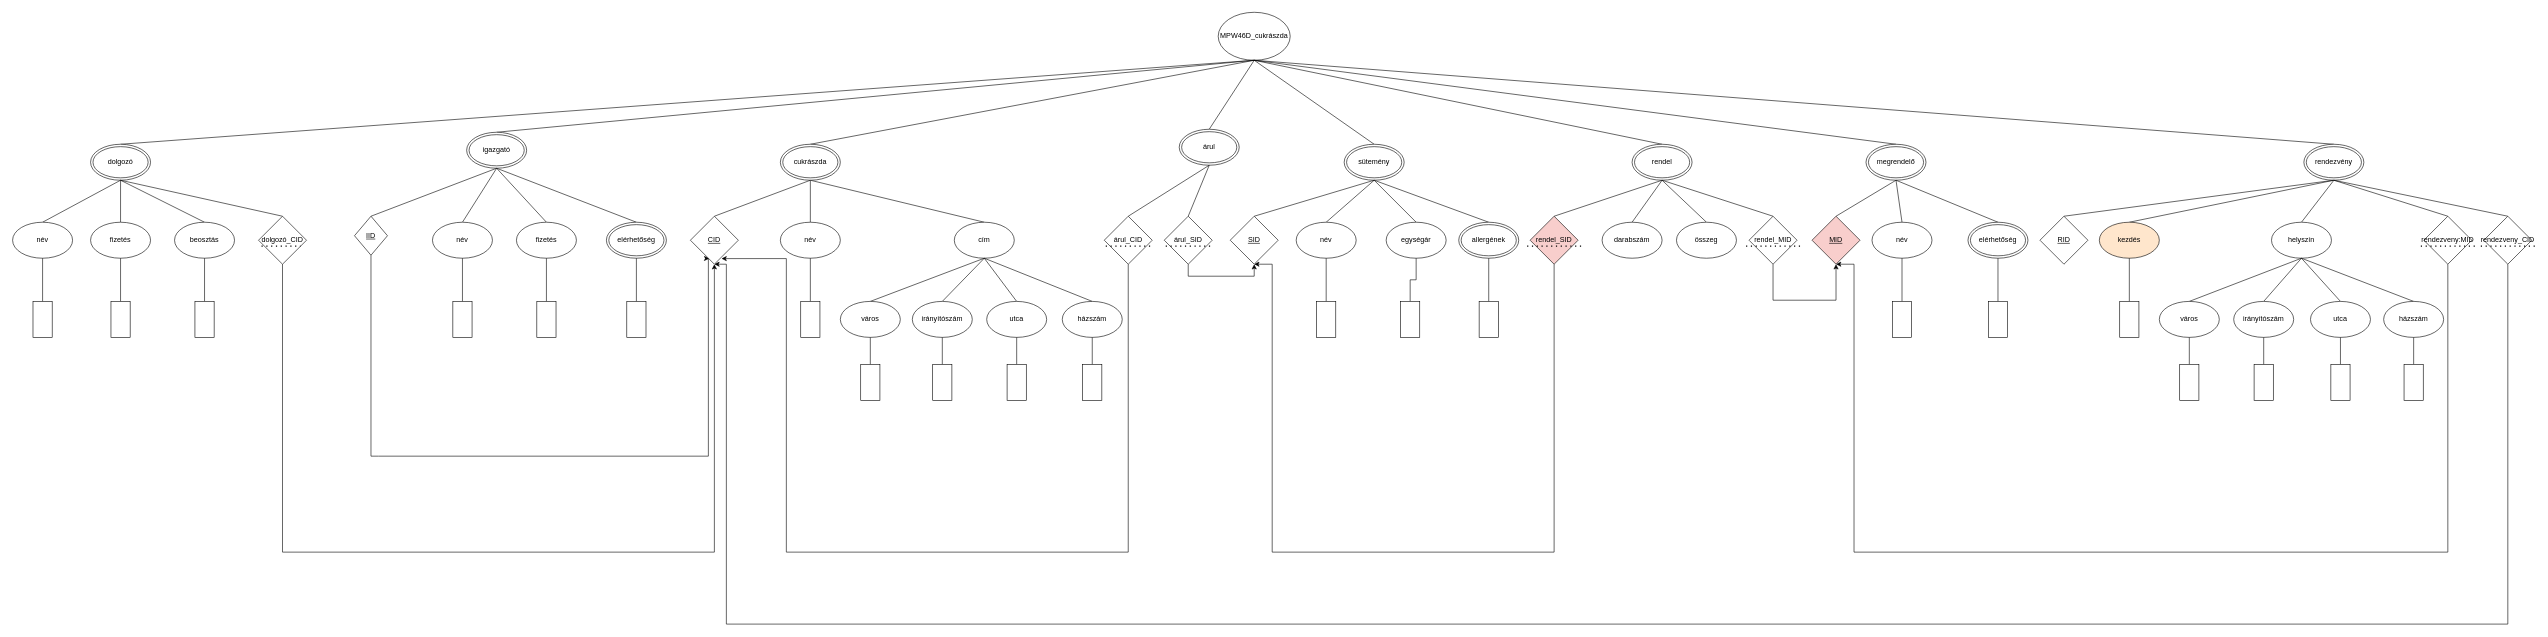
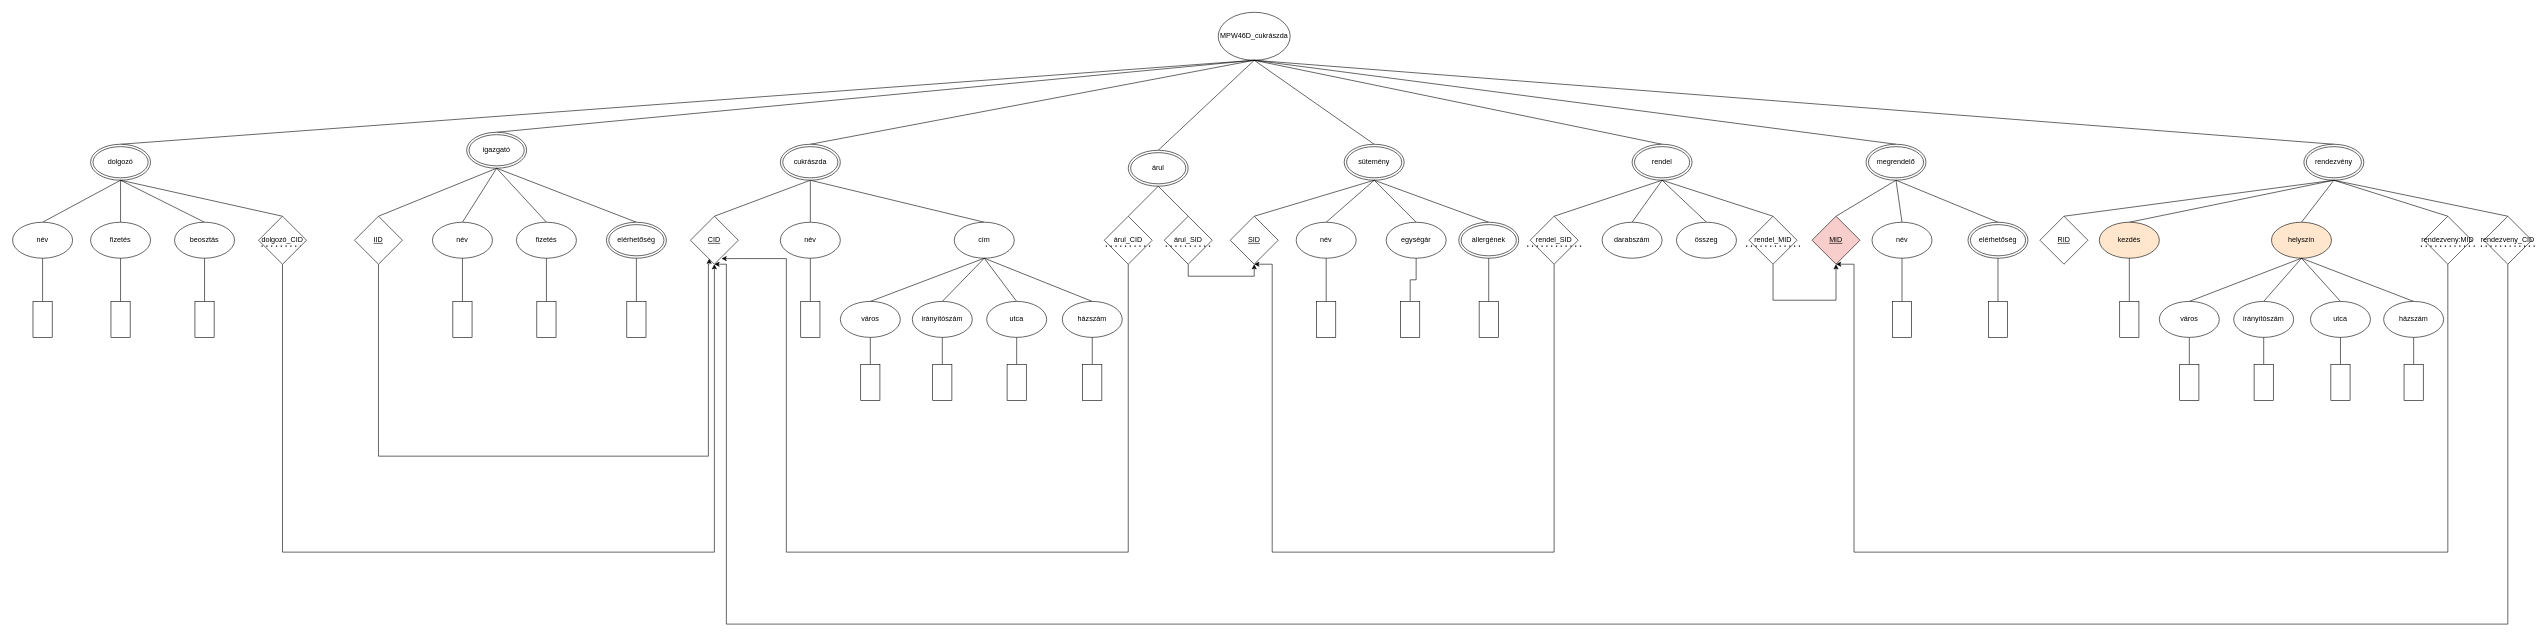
node "árul": moved (1209, 147) -> (1158, 168)
node "IID": size 33x39 -> 48x48
node "rendel_SID": fillcolor #f8cecc -> #ffffff
node "helyszín": fillcolor #ffffff -> #ffe6cc
